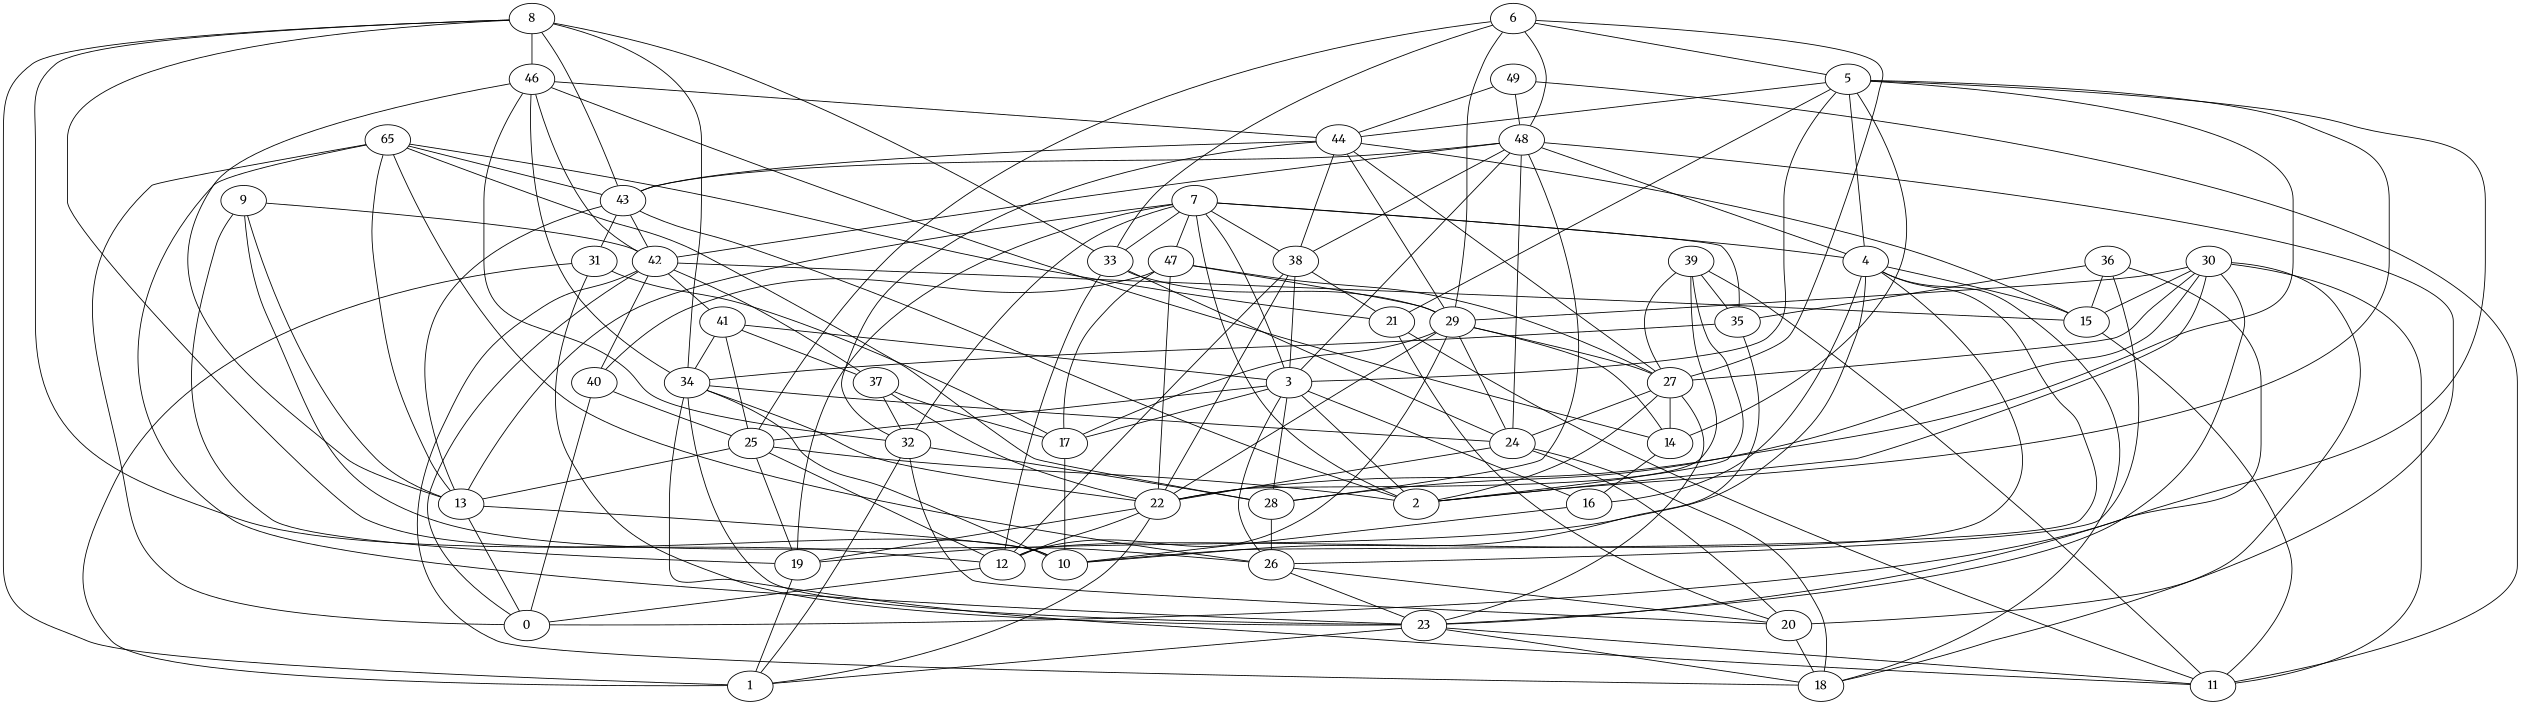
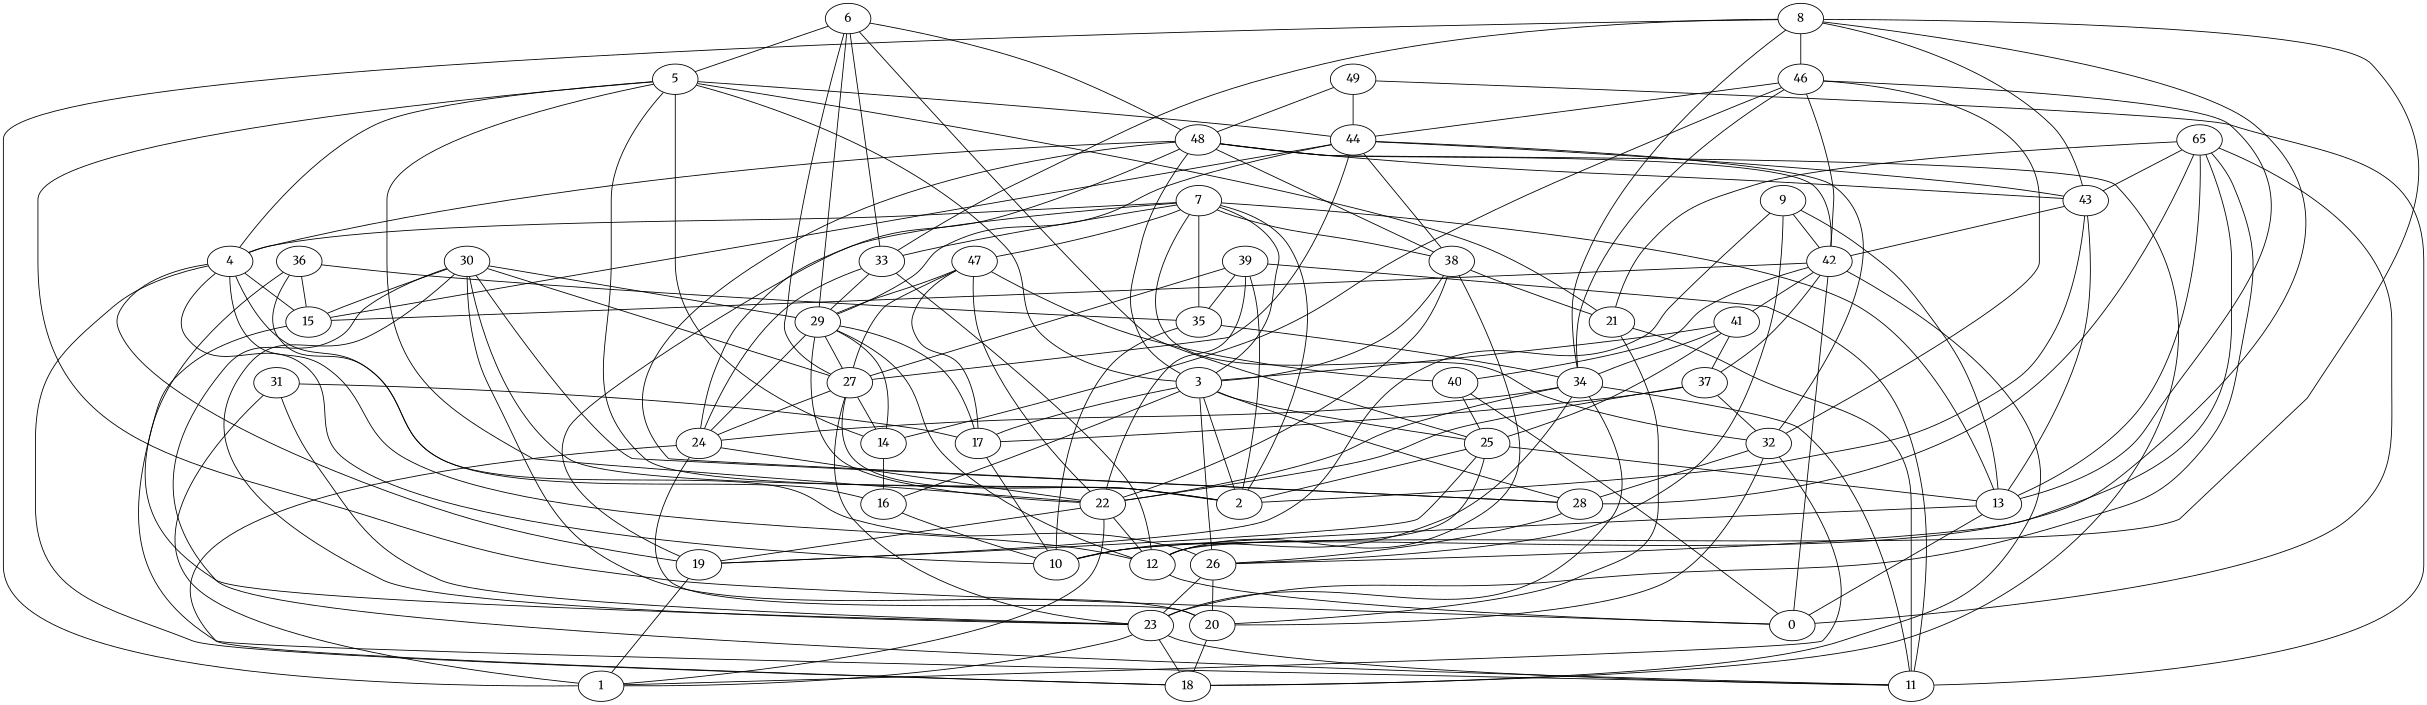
edge "43" -- "31": removed
